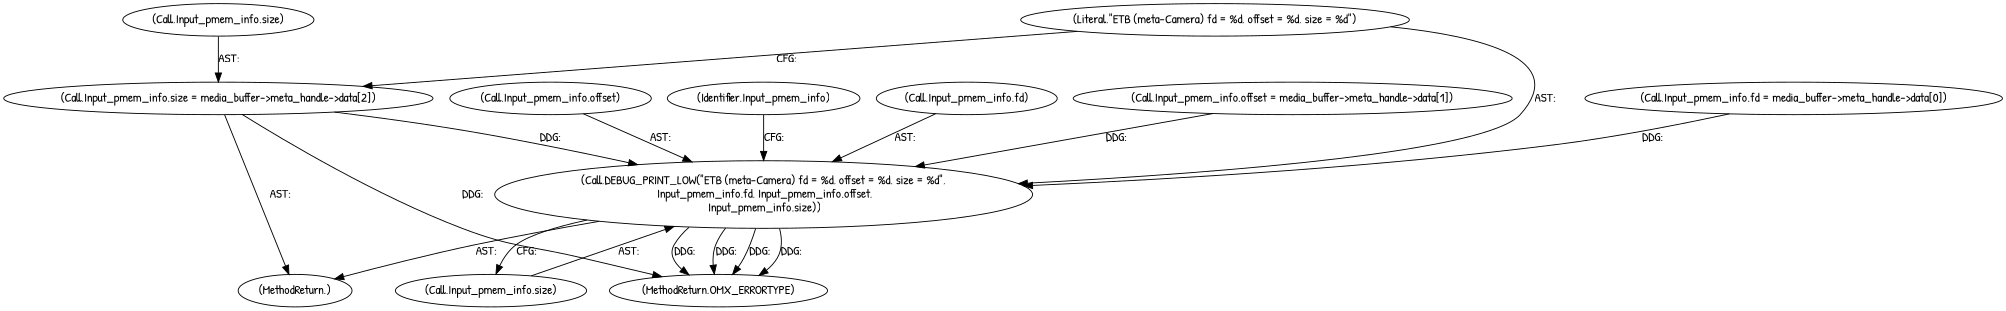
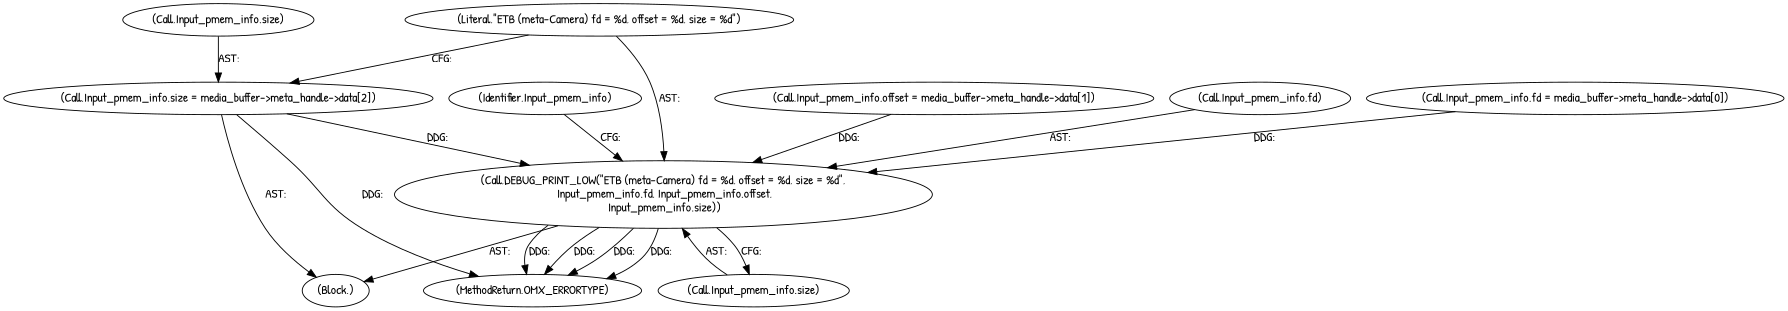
node "(Call,Input_pmem_info.offset)": removed
node "(MethodReturn,)": label "(MethodReturn,)" -> "(Block,)"
